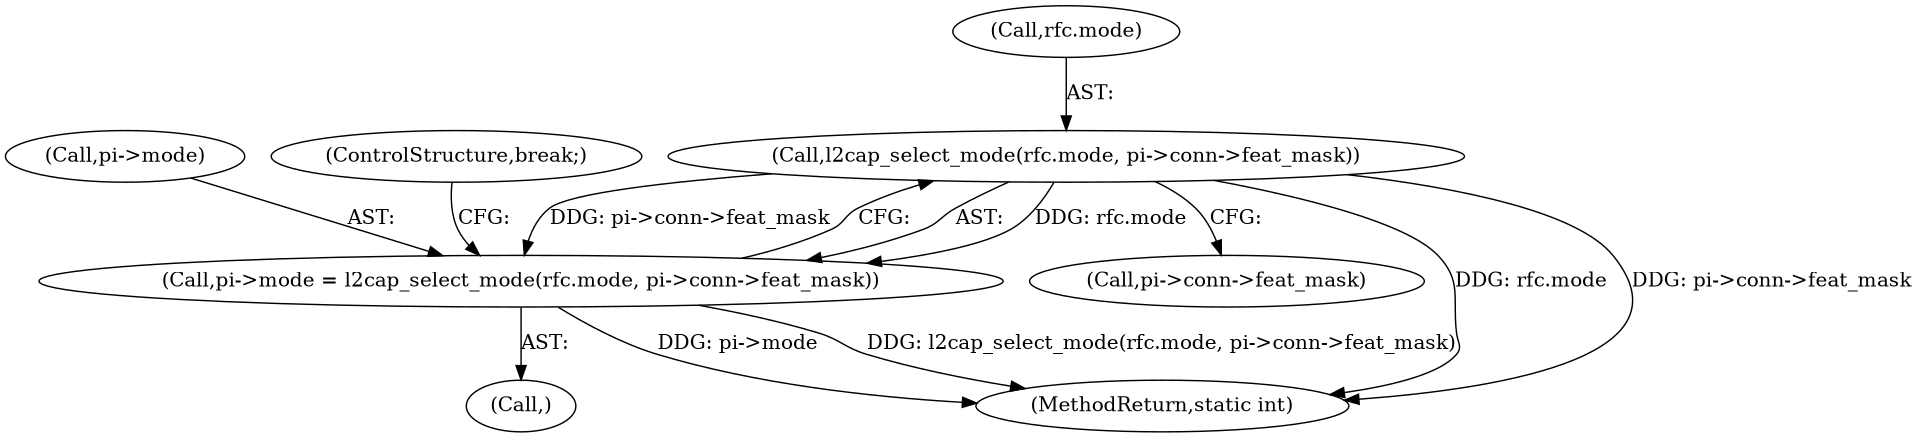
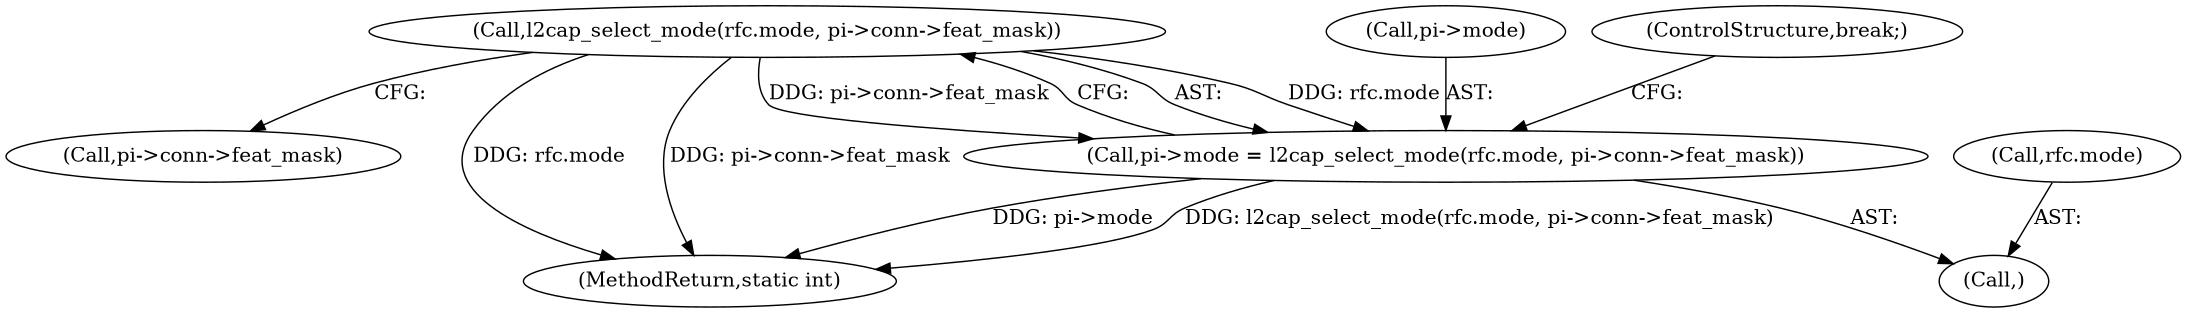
edge "(Call,rfc.mode)" -> "(Call,l2cap_select_mode(rfc.mode, pi->conn->feat_mask))": now "(Call,rfc.mode)" -> "(Call,)"
